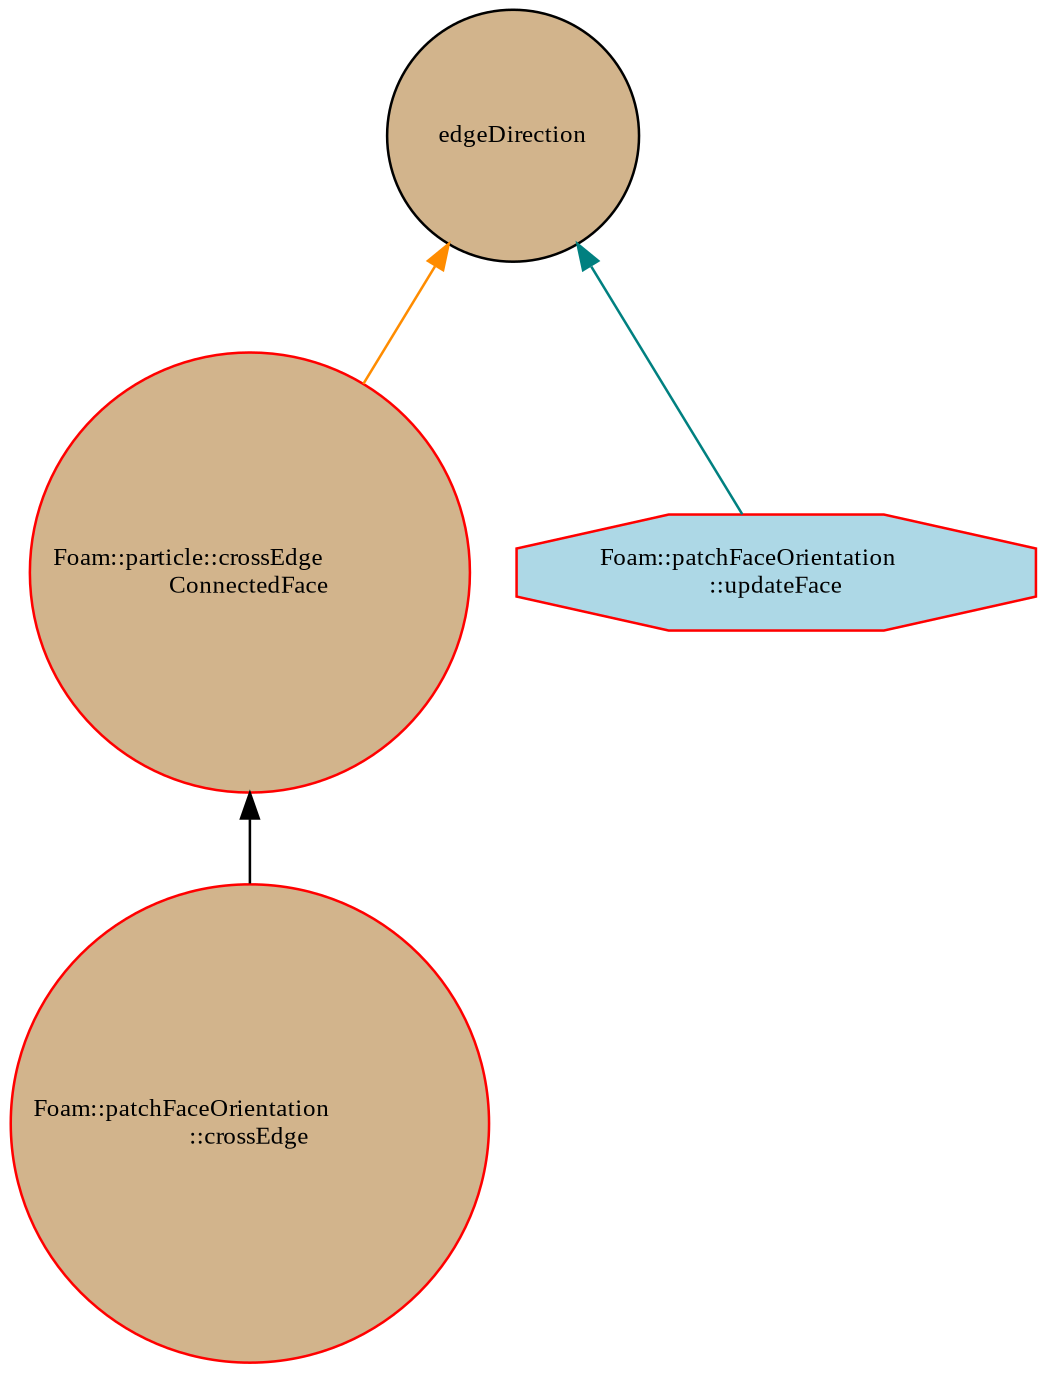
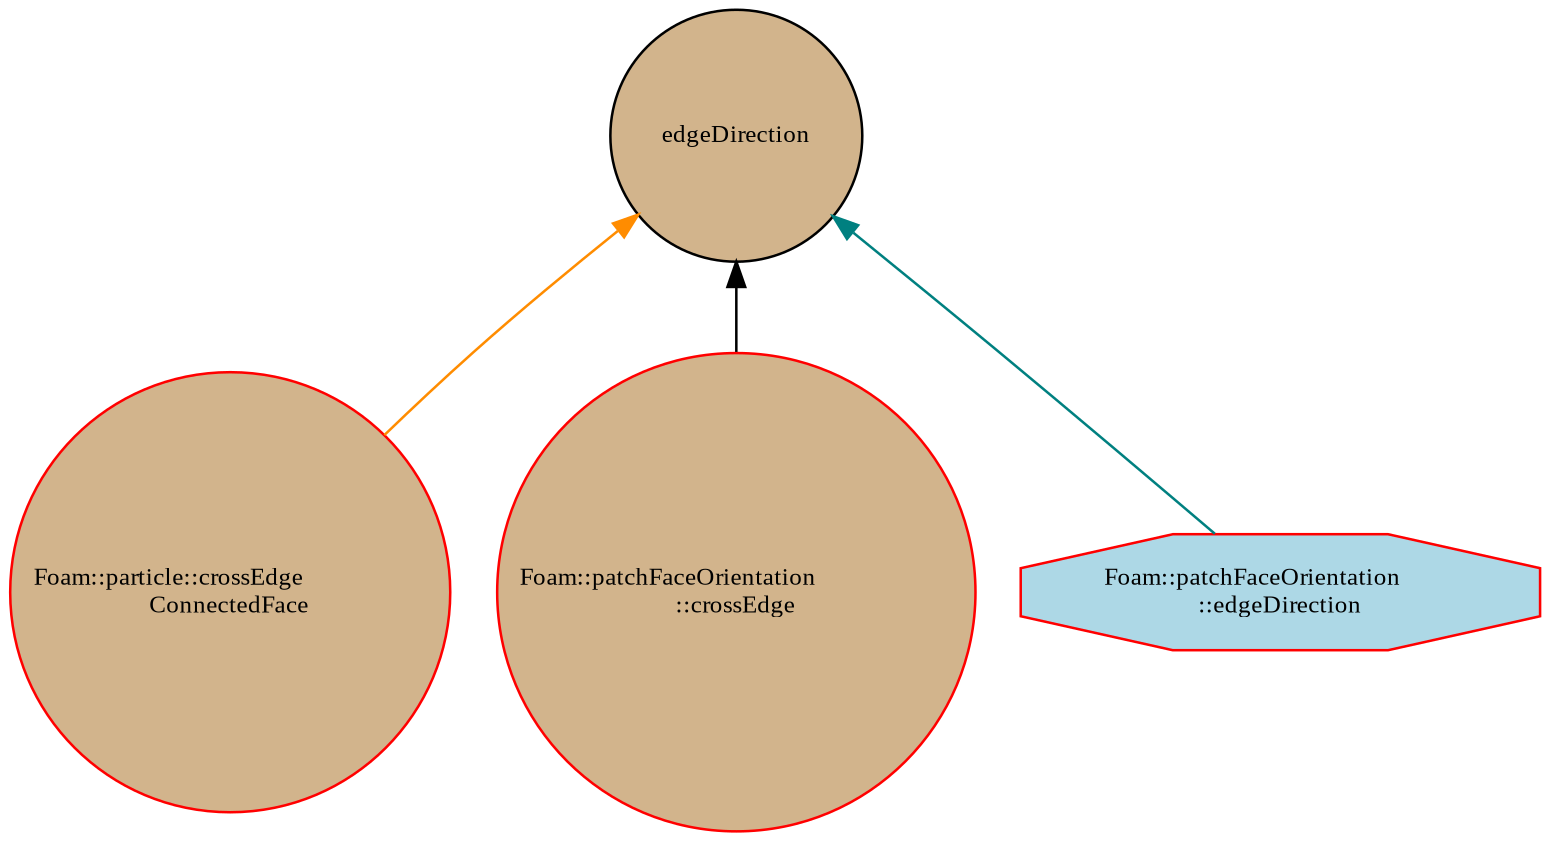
node "Foam::patchFaceOrientation ::updateFace": label "Foam::patchFaceOrientation ::updateFace" -> "Foam::patchFaceOrientation ::edgeDirection"
edge "Foam::patchFaceOrientation ::crossEdge" -> "Foam::particle::crossEdge ConnectedFace": now "Foam::patchFaceOrientation ::crossEdge" -> "edgeDirection"
